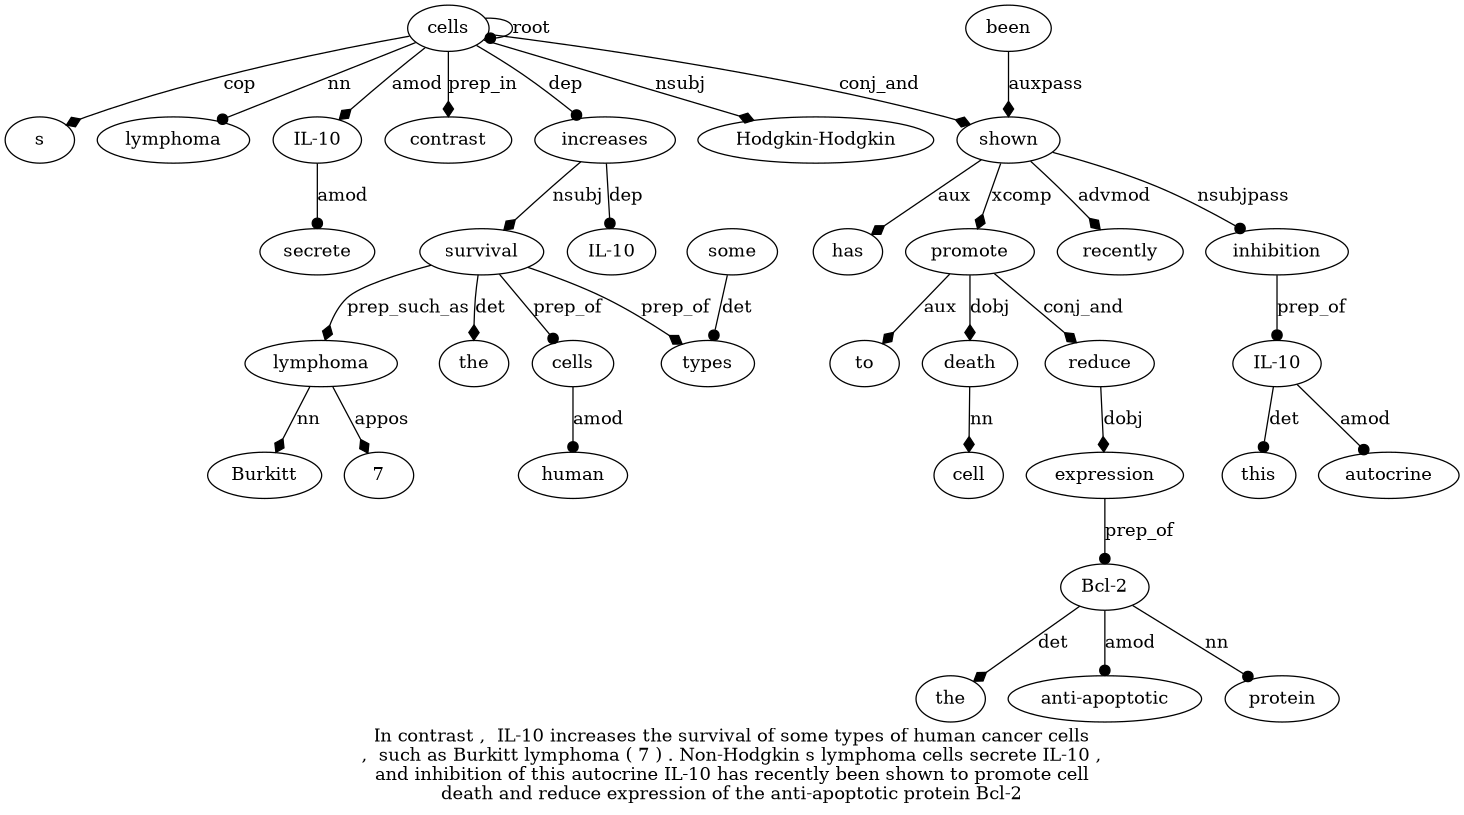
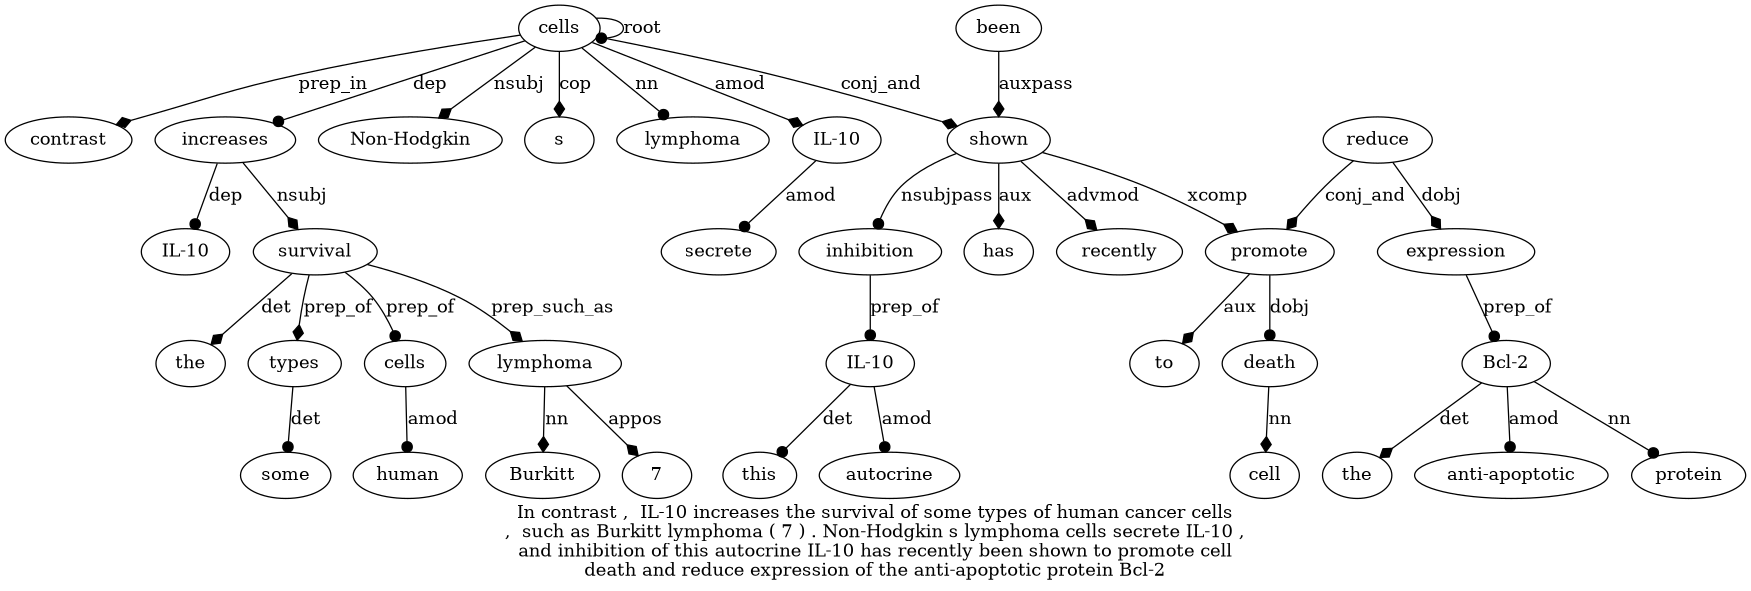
node "Hodgkin-Hodgkin": label "Hodgkin-Hodgkin" -> "Non-Hodgkin"
edge "promote" -> "death": arrowhead diamond -> dot
edge "some" -> "types": reversed
edge "promote" -> "reduce": reversed
